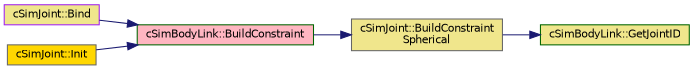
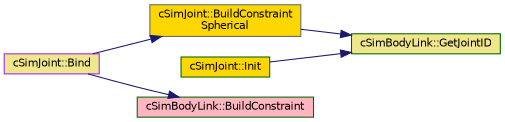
edge "cSimBodyLink::BuildConstraint" -> "cSimJoint::BuildConstraint Spherical": now "cSimJoint::Bind" -> "cSimJoint::BuildConstraint Spherical"
node "cSimJoint::BuildConstraint Spherical": fillcolor khaki -> gold
edge "cSimJoint::Init" -> "cSimBodyLink::BuildConstraint": now "cSimJoint::Init" -> "cSimBodyLink::GetJointID"
node "cSimJoint::Init": color gray40 -> darkgreen
